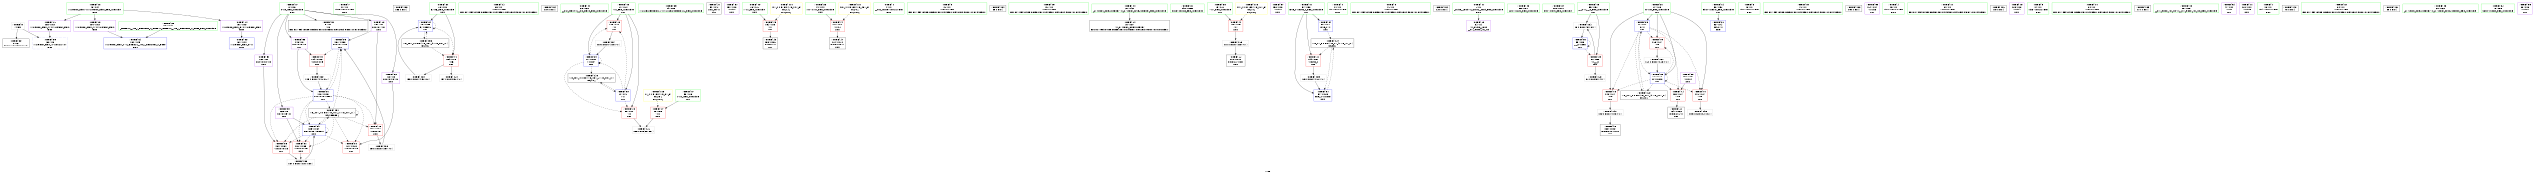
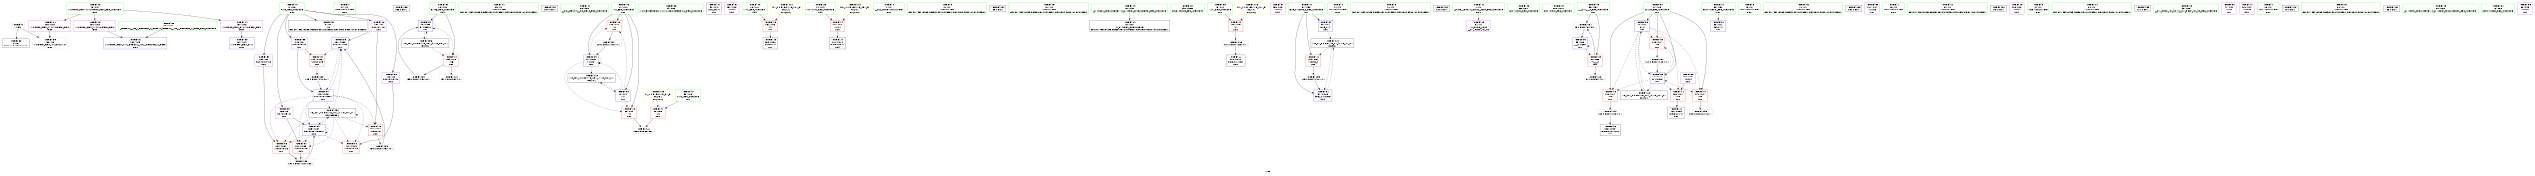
node "NodeID: 86": text "case" -> "main"
